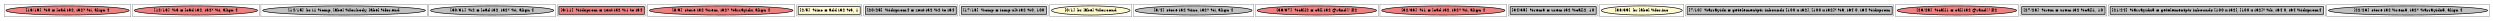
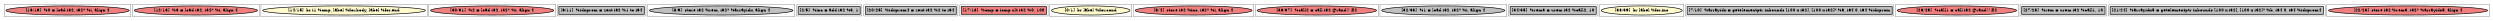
node "[14/15]  br i1 %cmp, label %for.body, label %for.end": fillcolor grey -> lemonchiffon
node "[30/31]  %2 = load i32, i32* %i, align 4": fillcolor grey -> lightcoral
node "[6/11]  %idxprom = zext i32 %1 to i64": fillcolor lightcoral -> grey
node "[8/9]  store i32 %rem, i32* %arrayidx, align 4": fillcolor lightcoral -> grey
node "[2/5]  %inc = add i32 %3, 1": fillcolor lemonchiffon -> grey
node "[17/18]  %cmp = icmp ult i32 %0, 100": fillcolor grey -> lightcoral
node "[3/4]  store i32 %inc, i32* %i, align 4": fillcolor grey -> lightcoral
node "[32/33]  %1 = load i32, i32* %i, align 4": fillcolor lightcoral -> grey
node "[22/23]  store i32 %rem3, i32* %arrayidx5, align 4": fillcolor grey -> lightcoral
